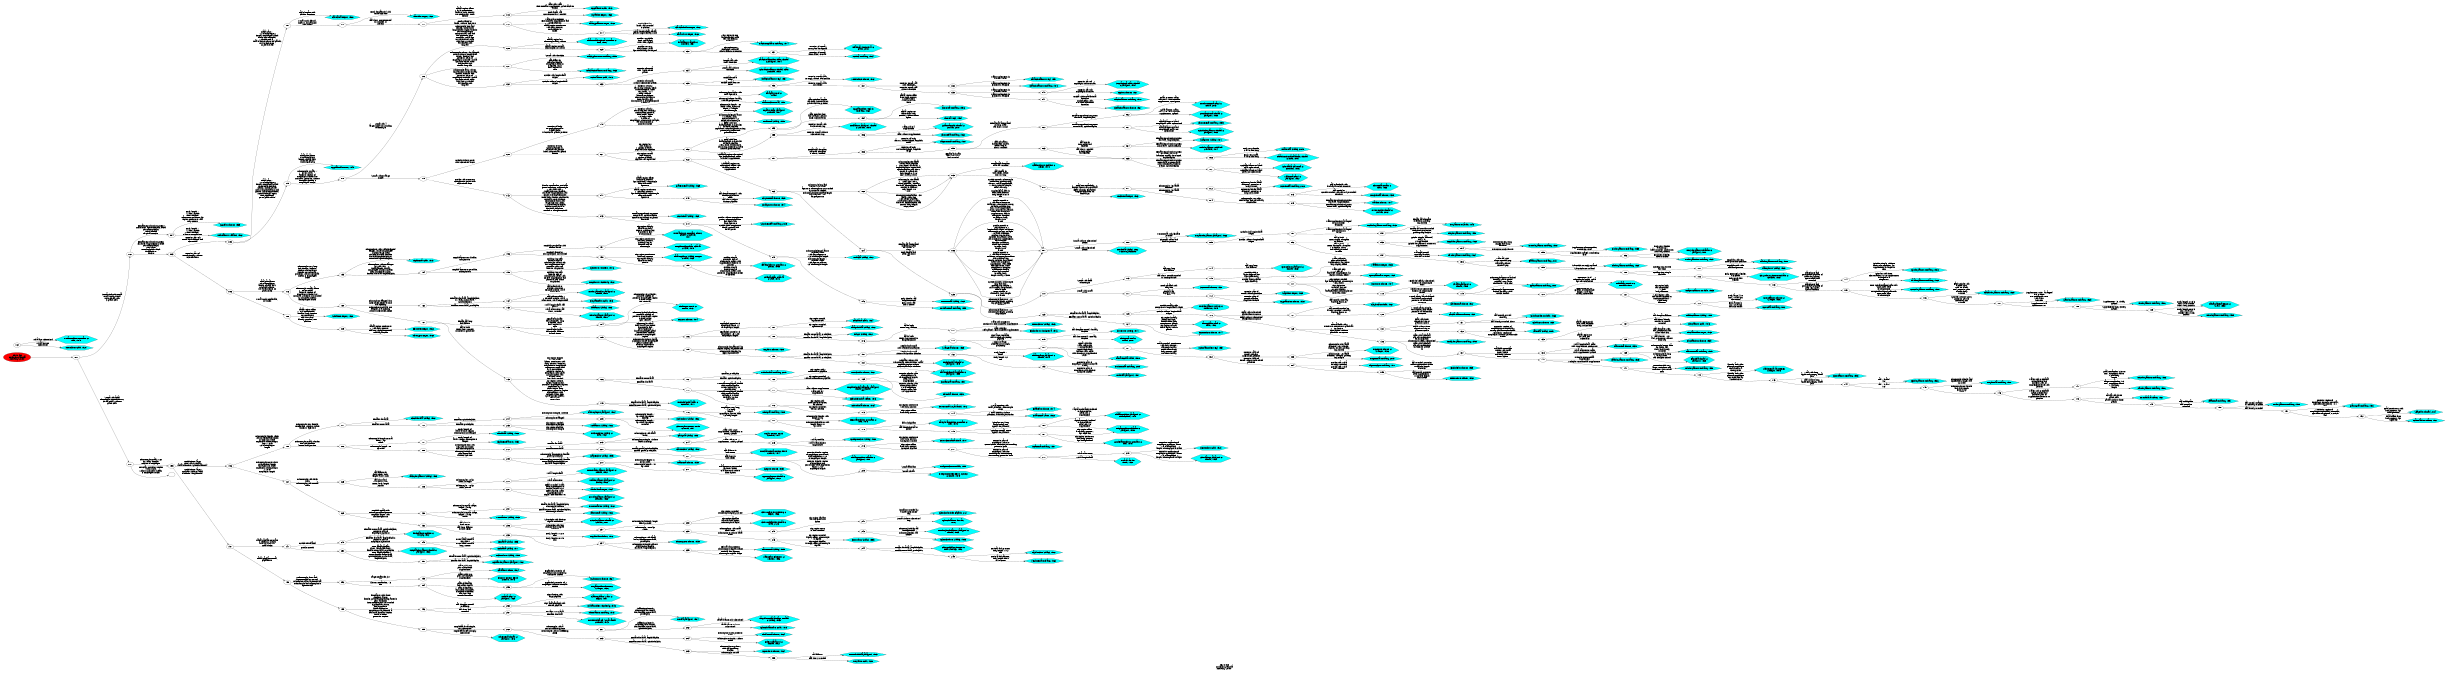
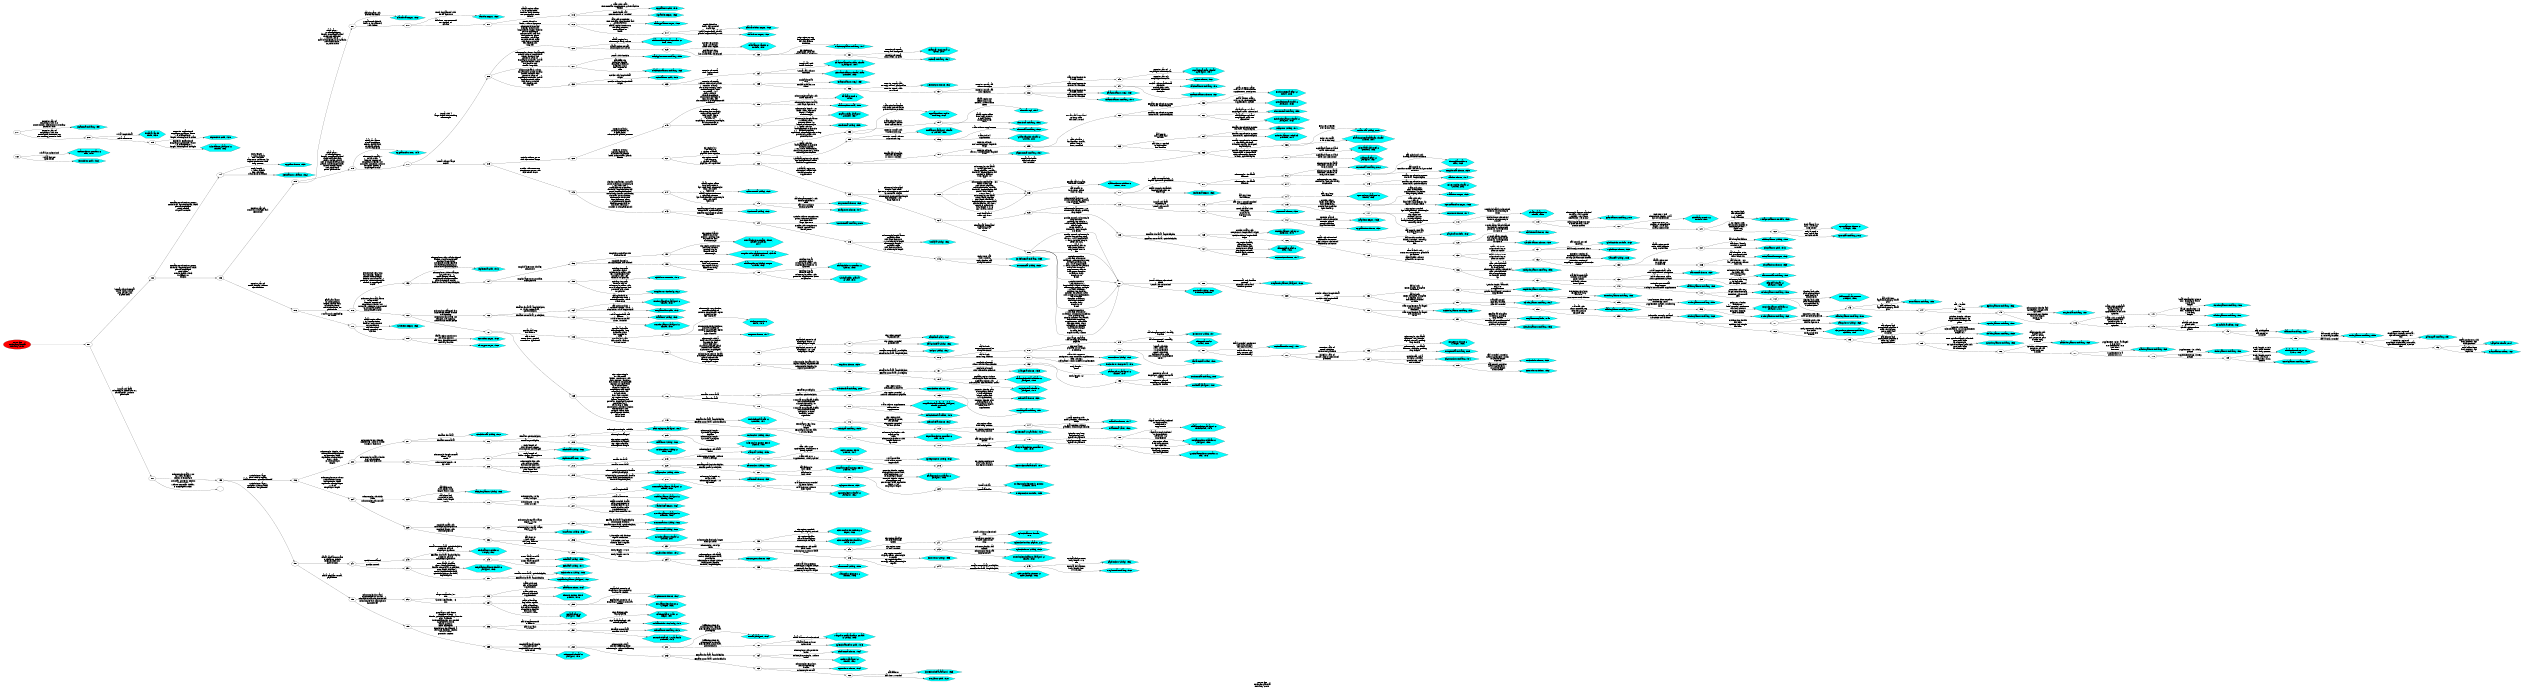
node "Longidoroides Khan, Chawla & Saha, 1978": label "Longidoroides Khan, Chawla & Saha, 1978" -> "Longidoroides Paratimminema, Chawla & Saha, 1978"
edge "216" -> "217": removed, label "Lip region offset from body contour, lip-region cap-like"
